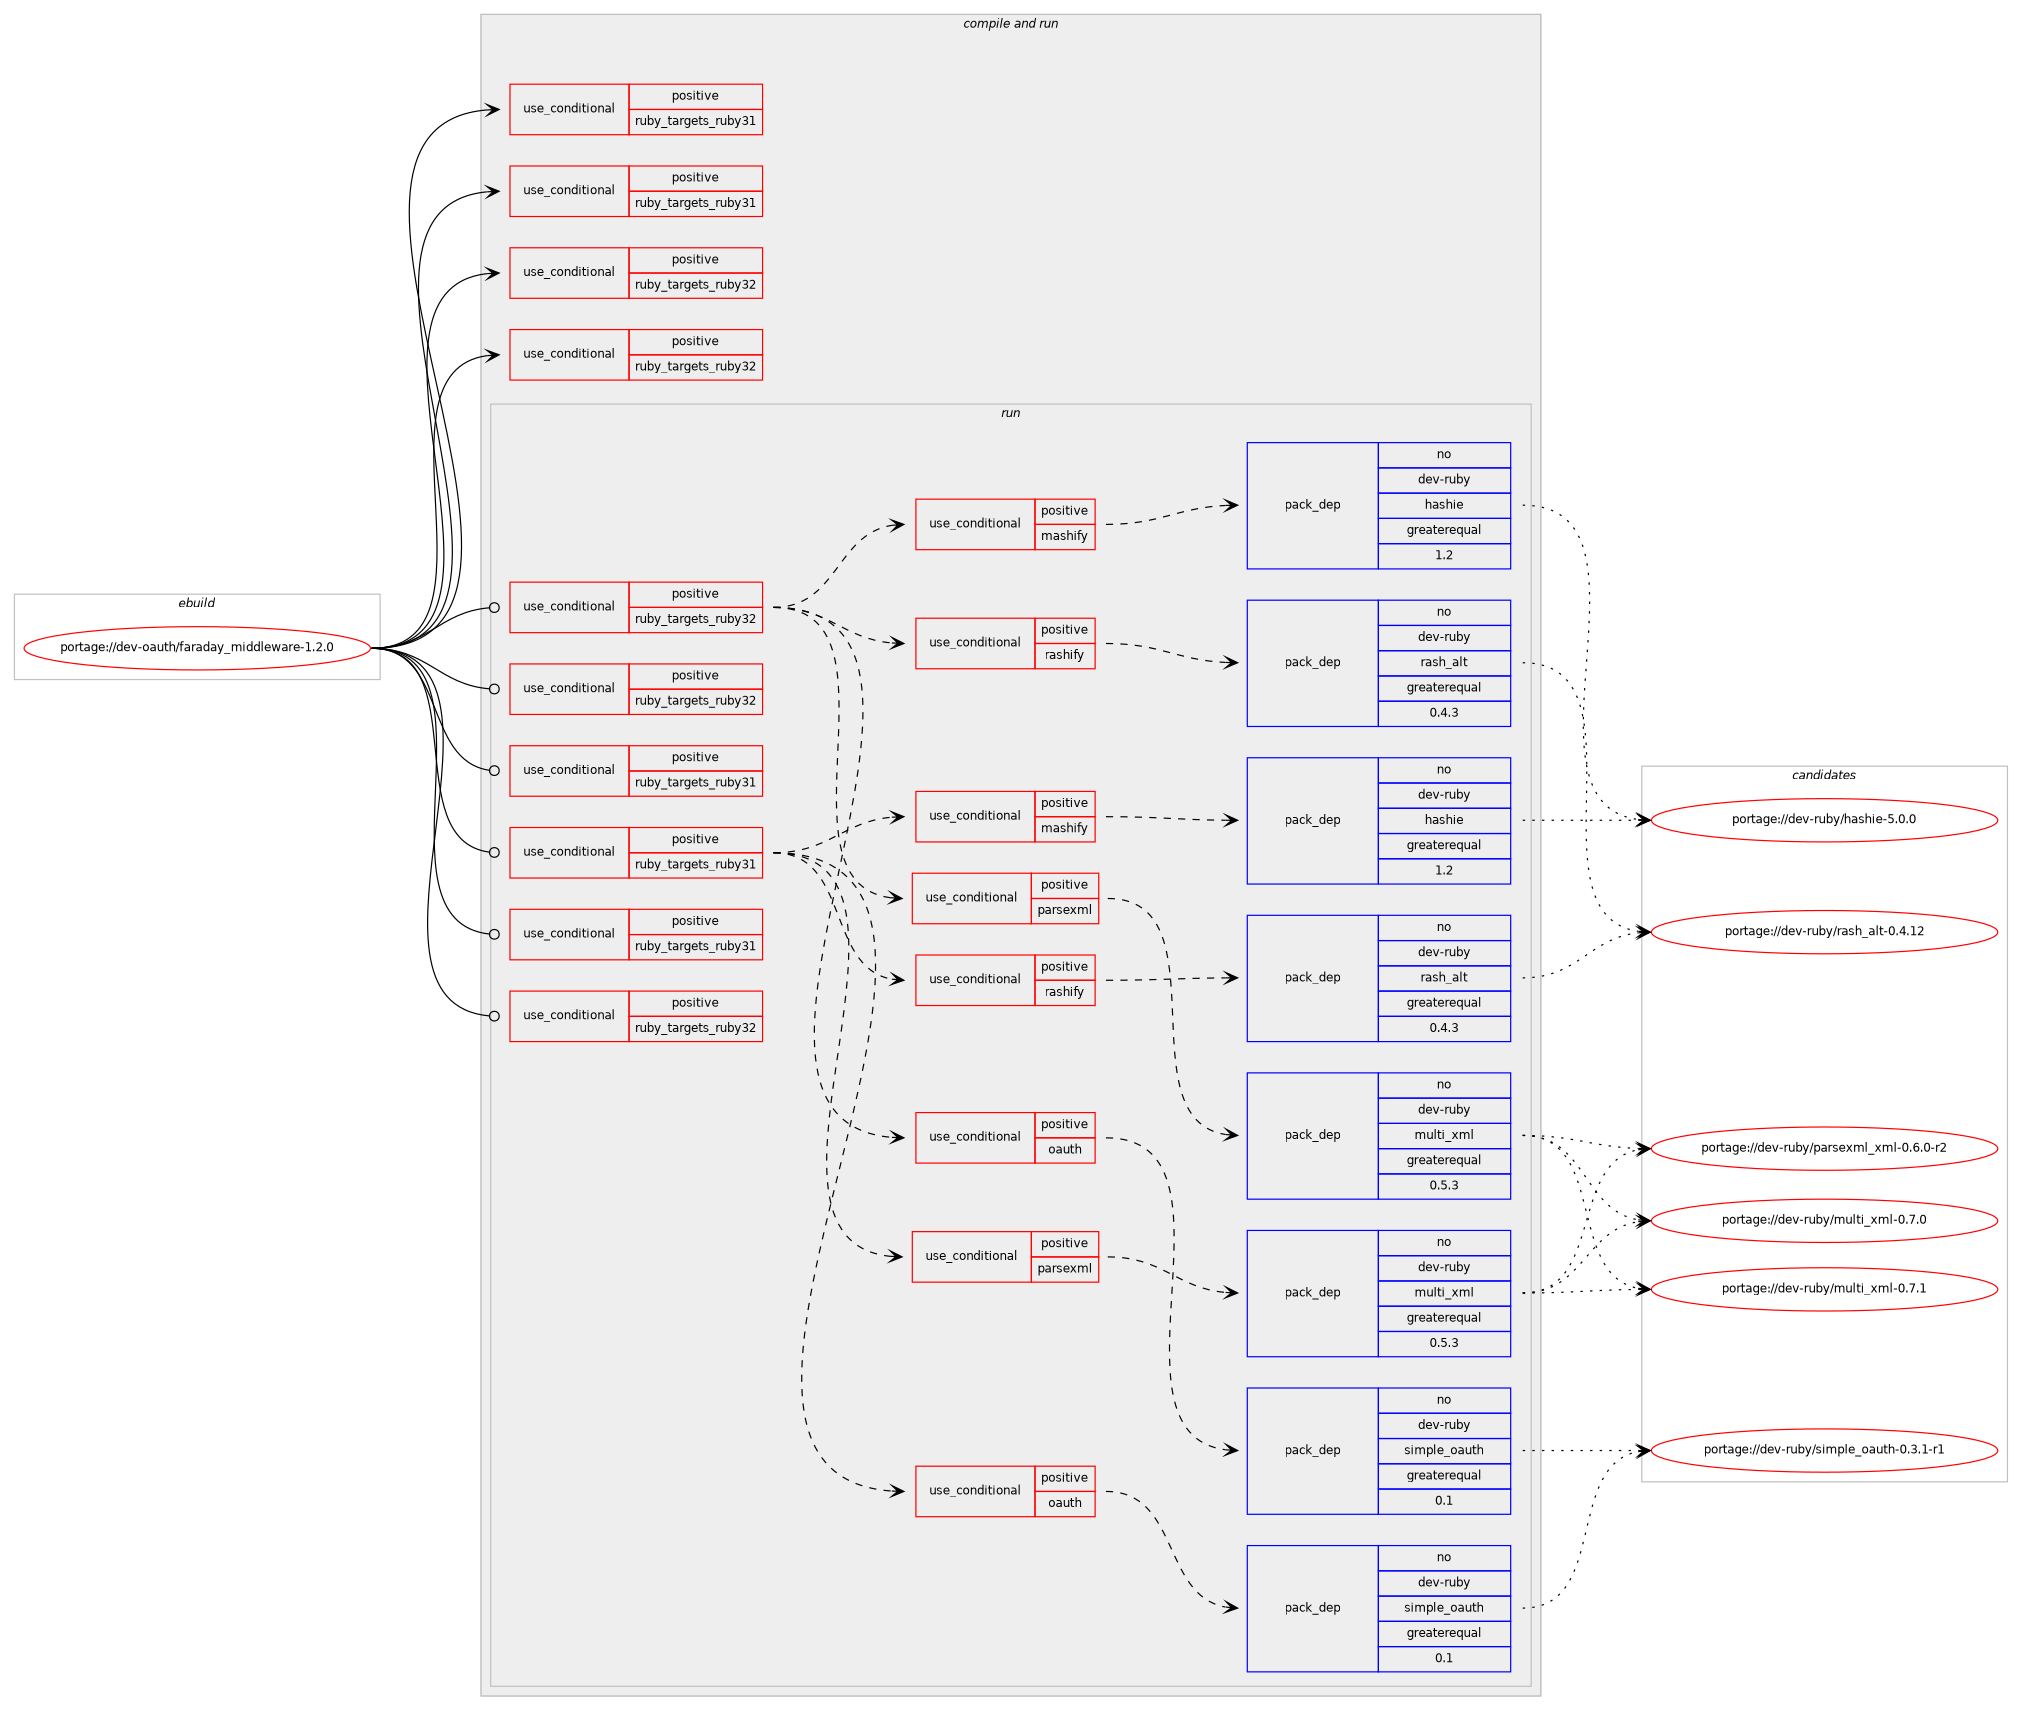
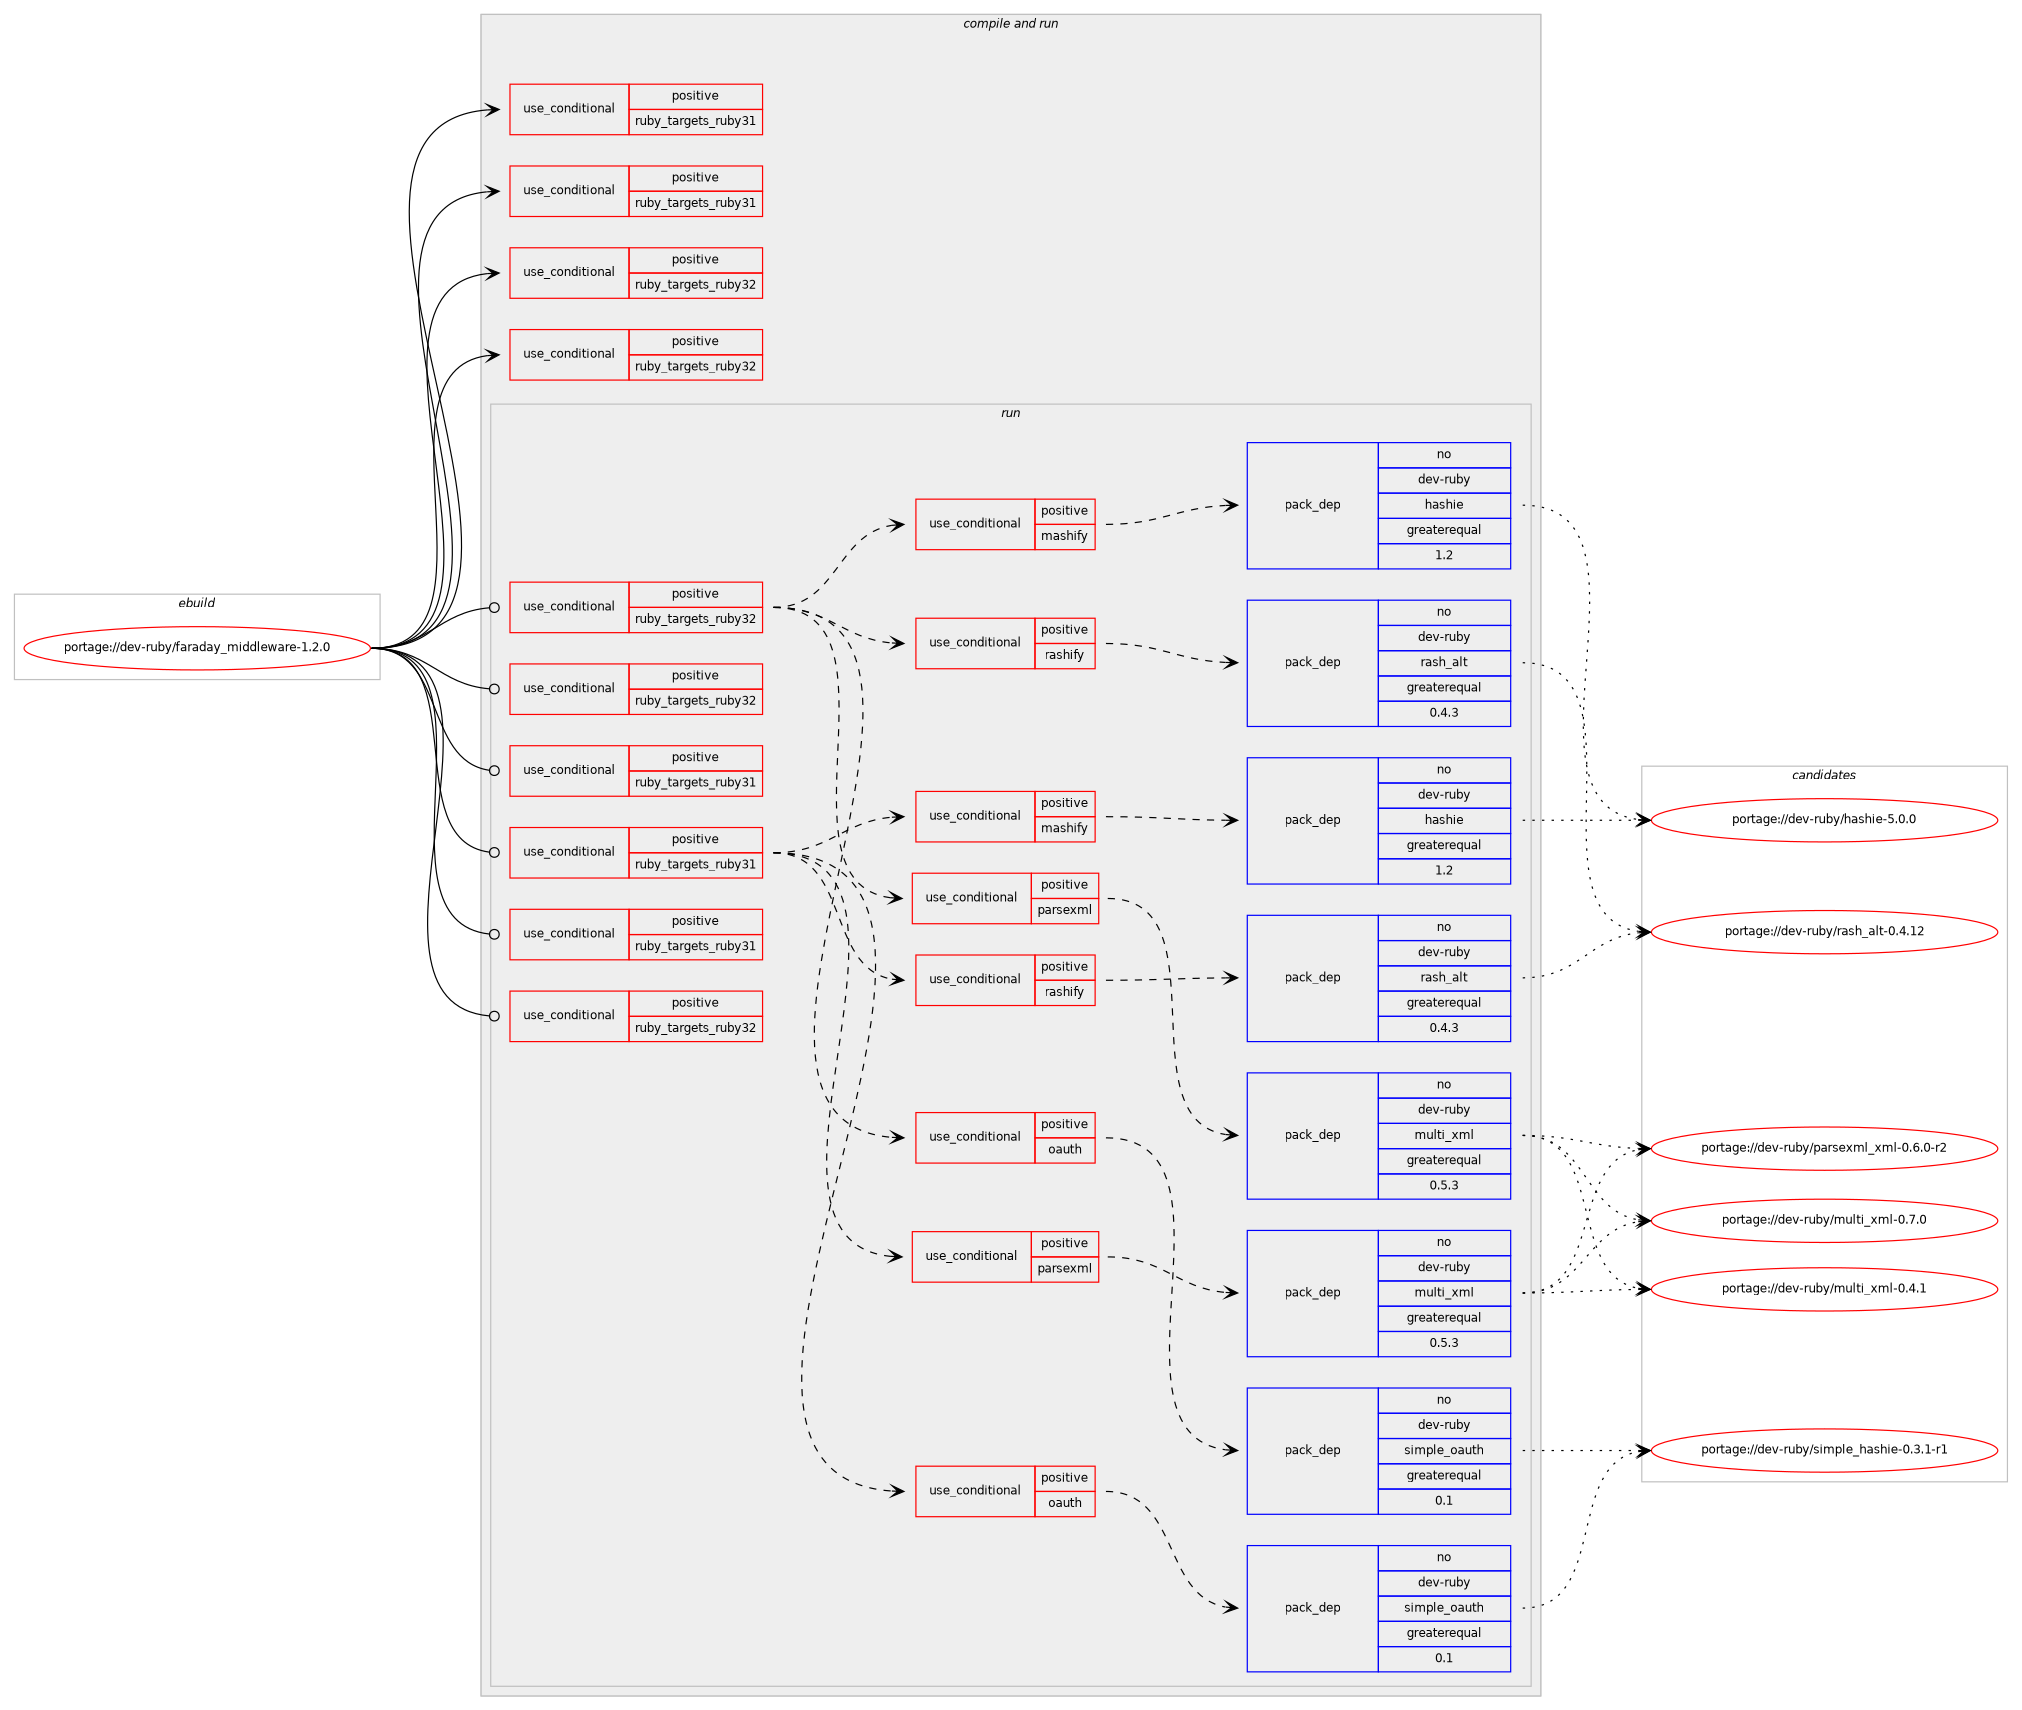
node "portage://dev-oauth/faraday_middleware-1.2.0": label "portage://dev-oauth/faraday_middleware-1.2.0" -> "portage://dev-ruby/faraday_middleware-1.2.0"
node "portage://dev-ruby/multi_xml-0.7.1": label "portage://dev-ruby/multi_xml-0.7.1" -> "portage://dev-ruby/multi_xml-0.4.1"
node "portage://dev-ruby/simple_oauth-0.3.1-r1": label "portage://dev-ruby/simple_oauth-0.3.1-r1" -> "portage://dev-ruby/simple_hashie-0.3.1-r1"
